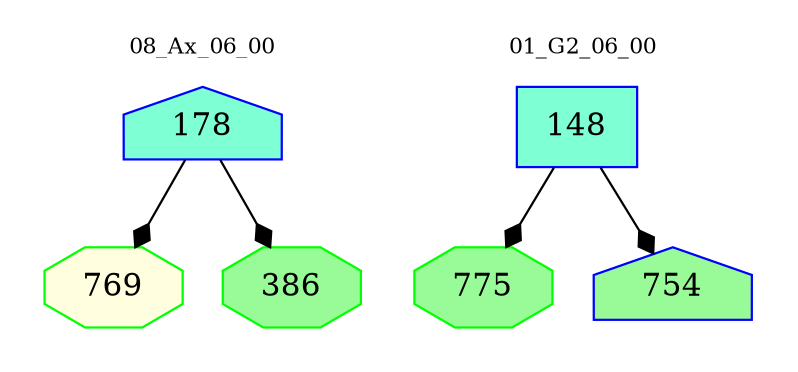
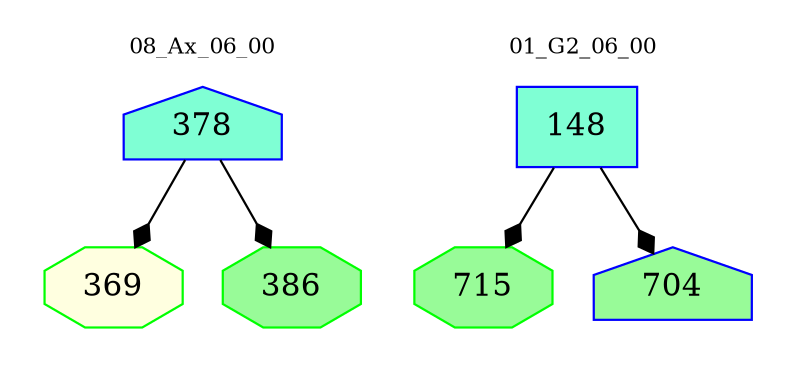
node "178": label "178" -> "378"
node "769": label "769" -> "369"
node "775": label "775" -> "715"
node "754": label "754" -> "704"
